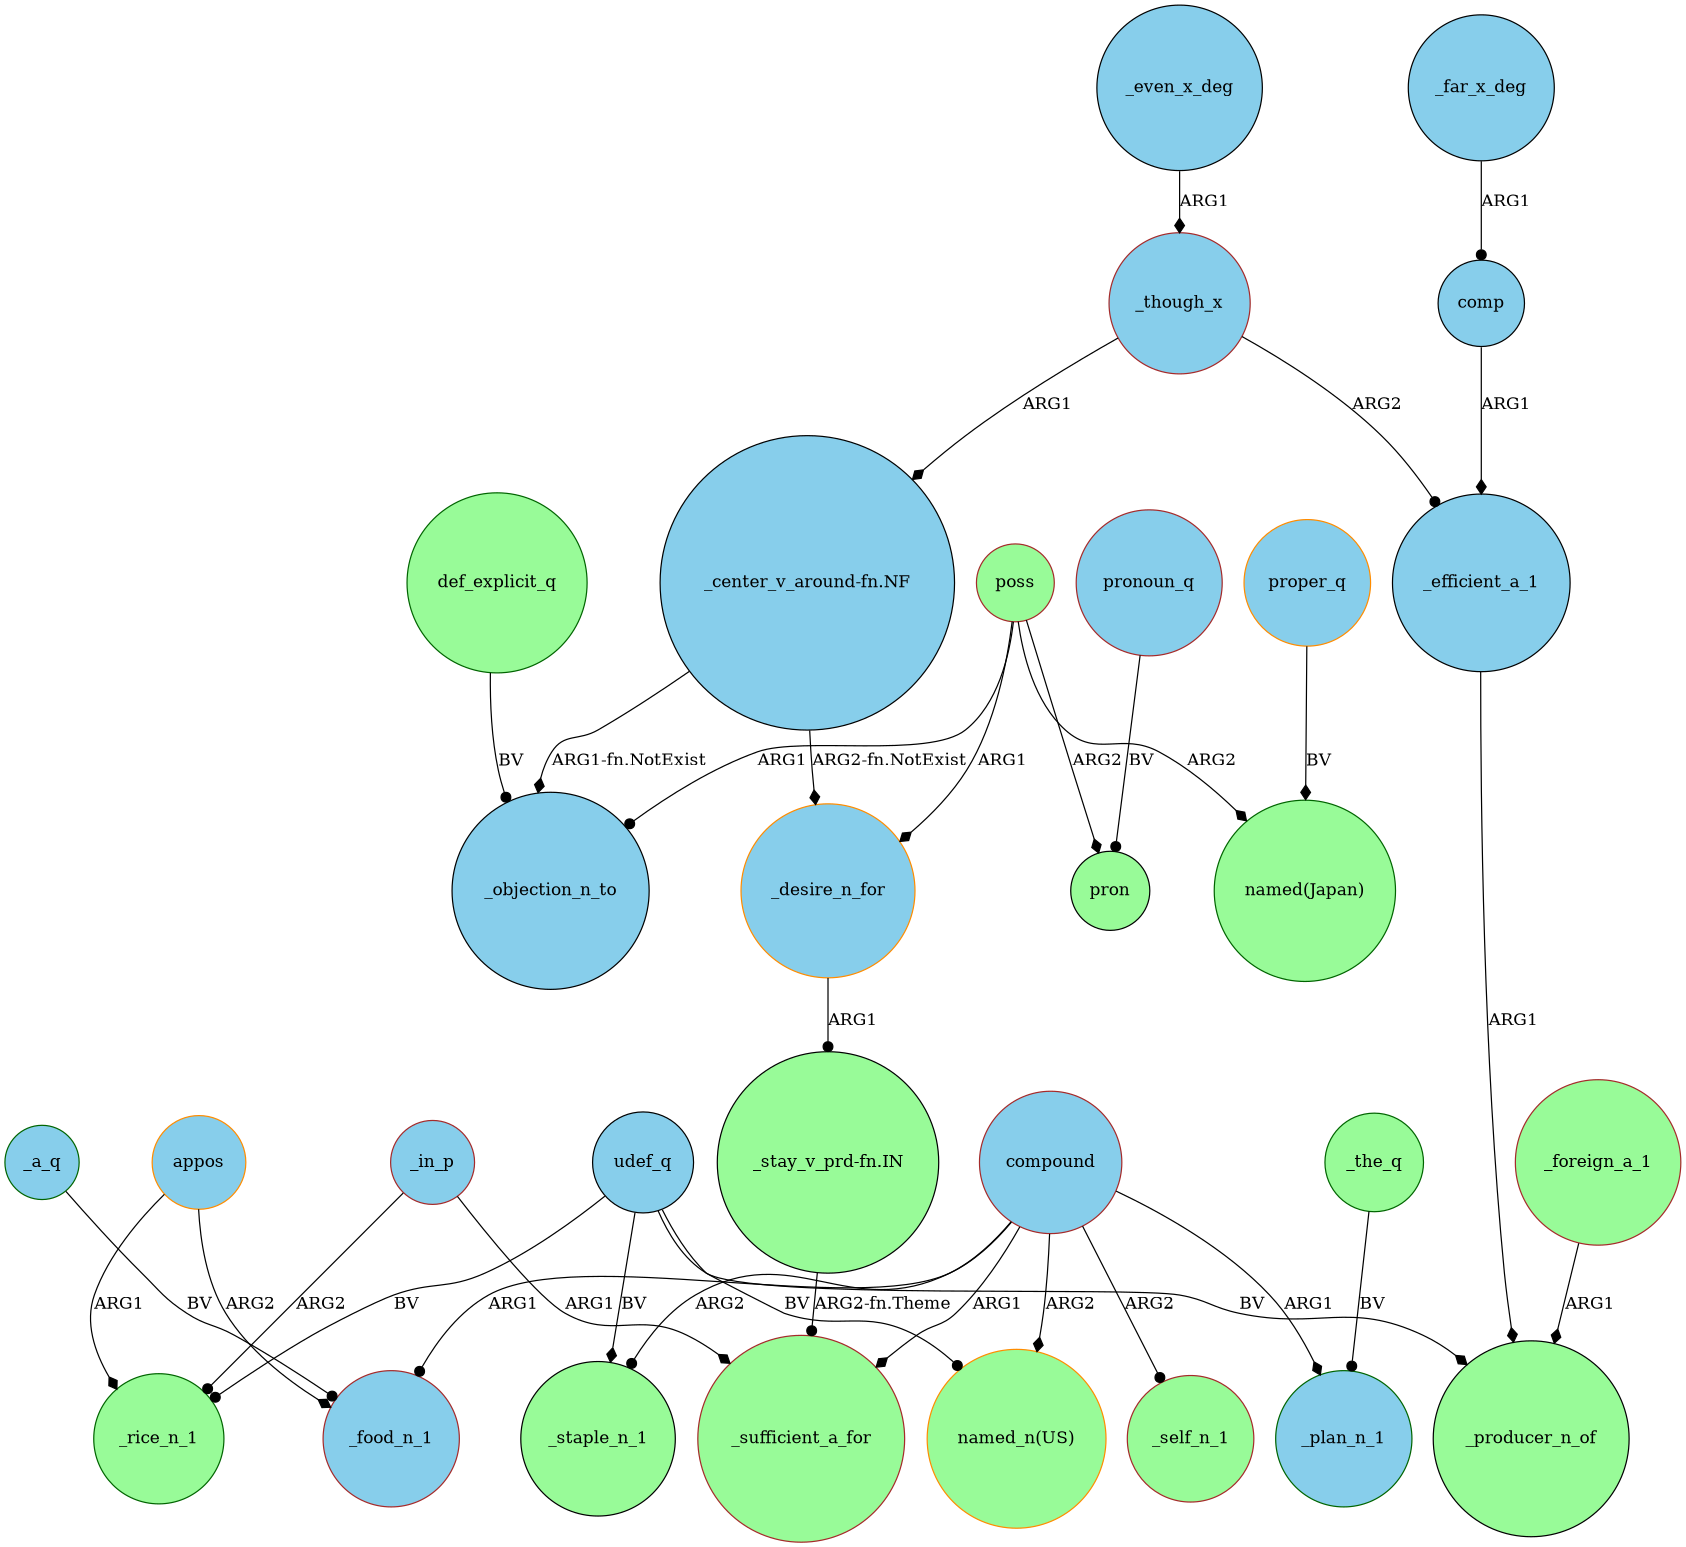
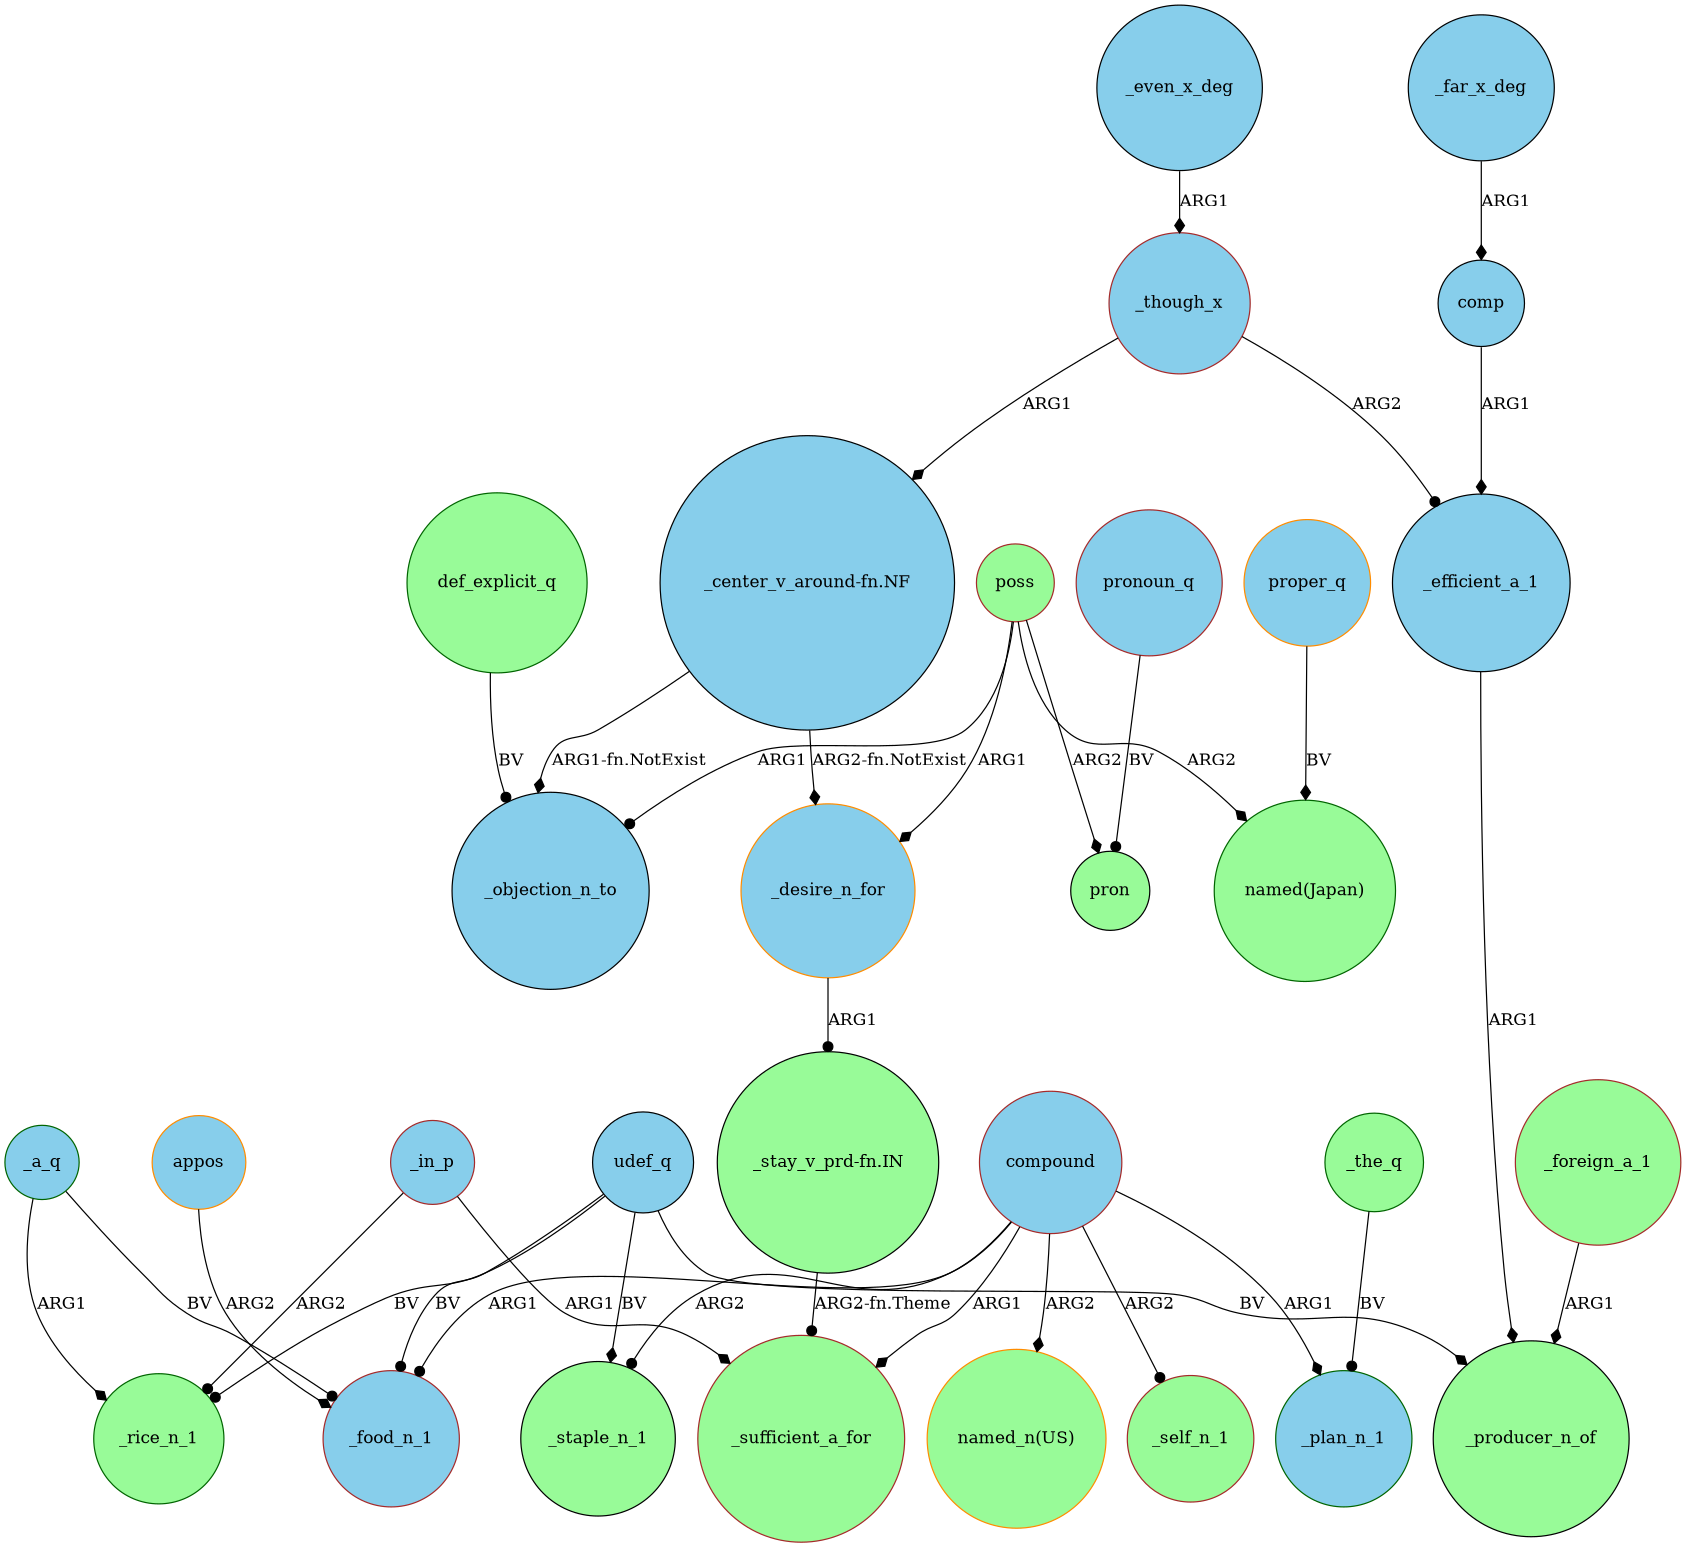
edge "_far_x_deg" -> "comp": arrowhead dot -> diamond
edge "appos" -> "_rice_n_1": now "_a_q" -> "_rice_n_1"
edge "udef_q" -> "named_n(US)": now "udef_q" -> "_food_n_1"
